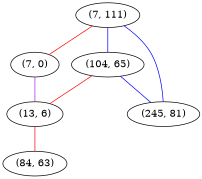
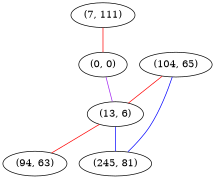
edge "(7, 111)" -- "(104, 65)": removed
edge "(7, 111)" -- "(245, 81)": now "(13, 6)" -- "(245, 81)"
node "(7, 0)": label "(7, 0)" -> "(0, 0)"
node "(84, 63)": label "(84, 63)" -> "(94, 63)"
